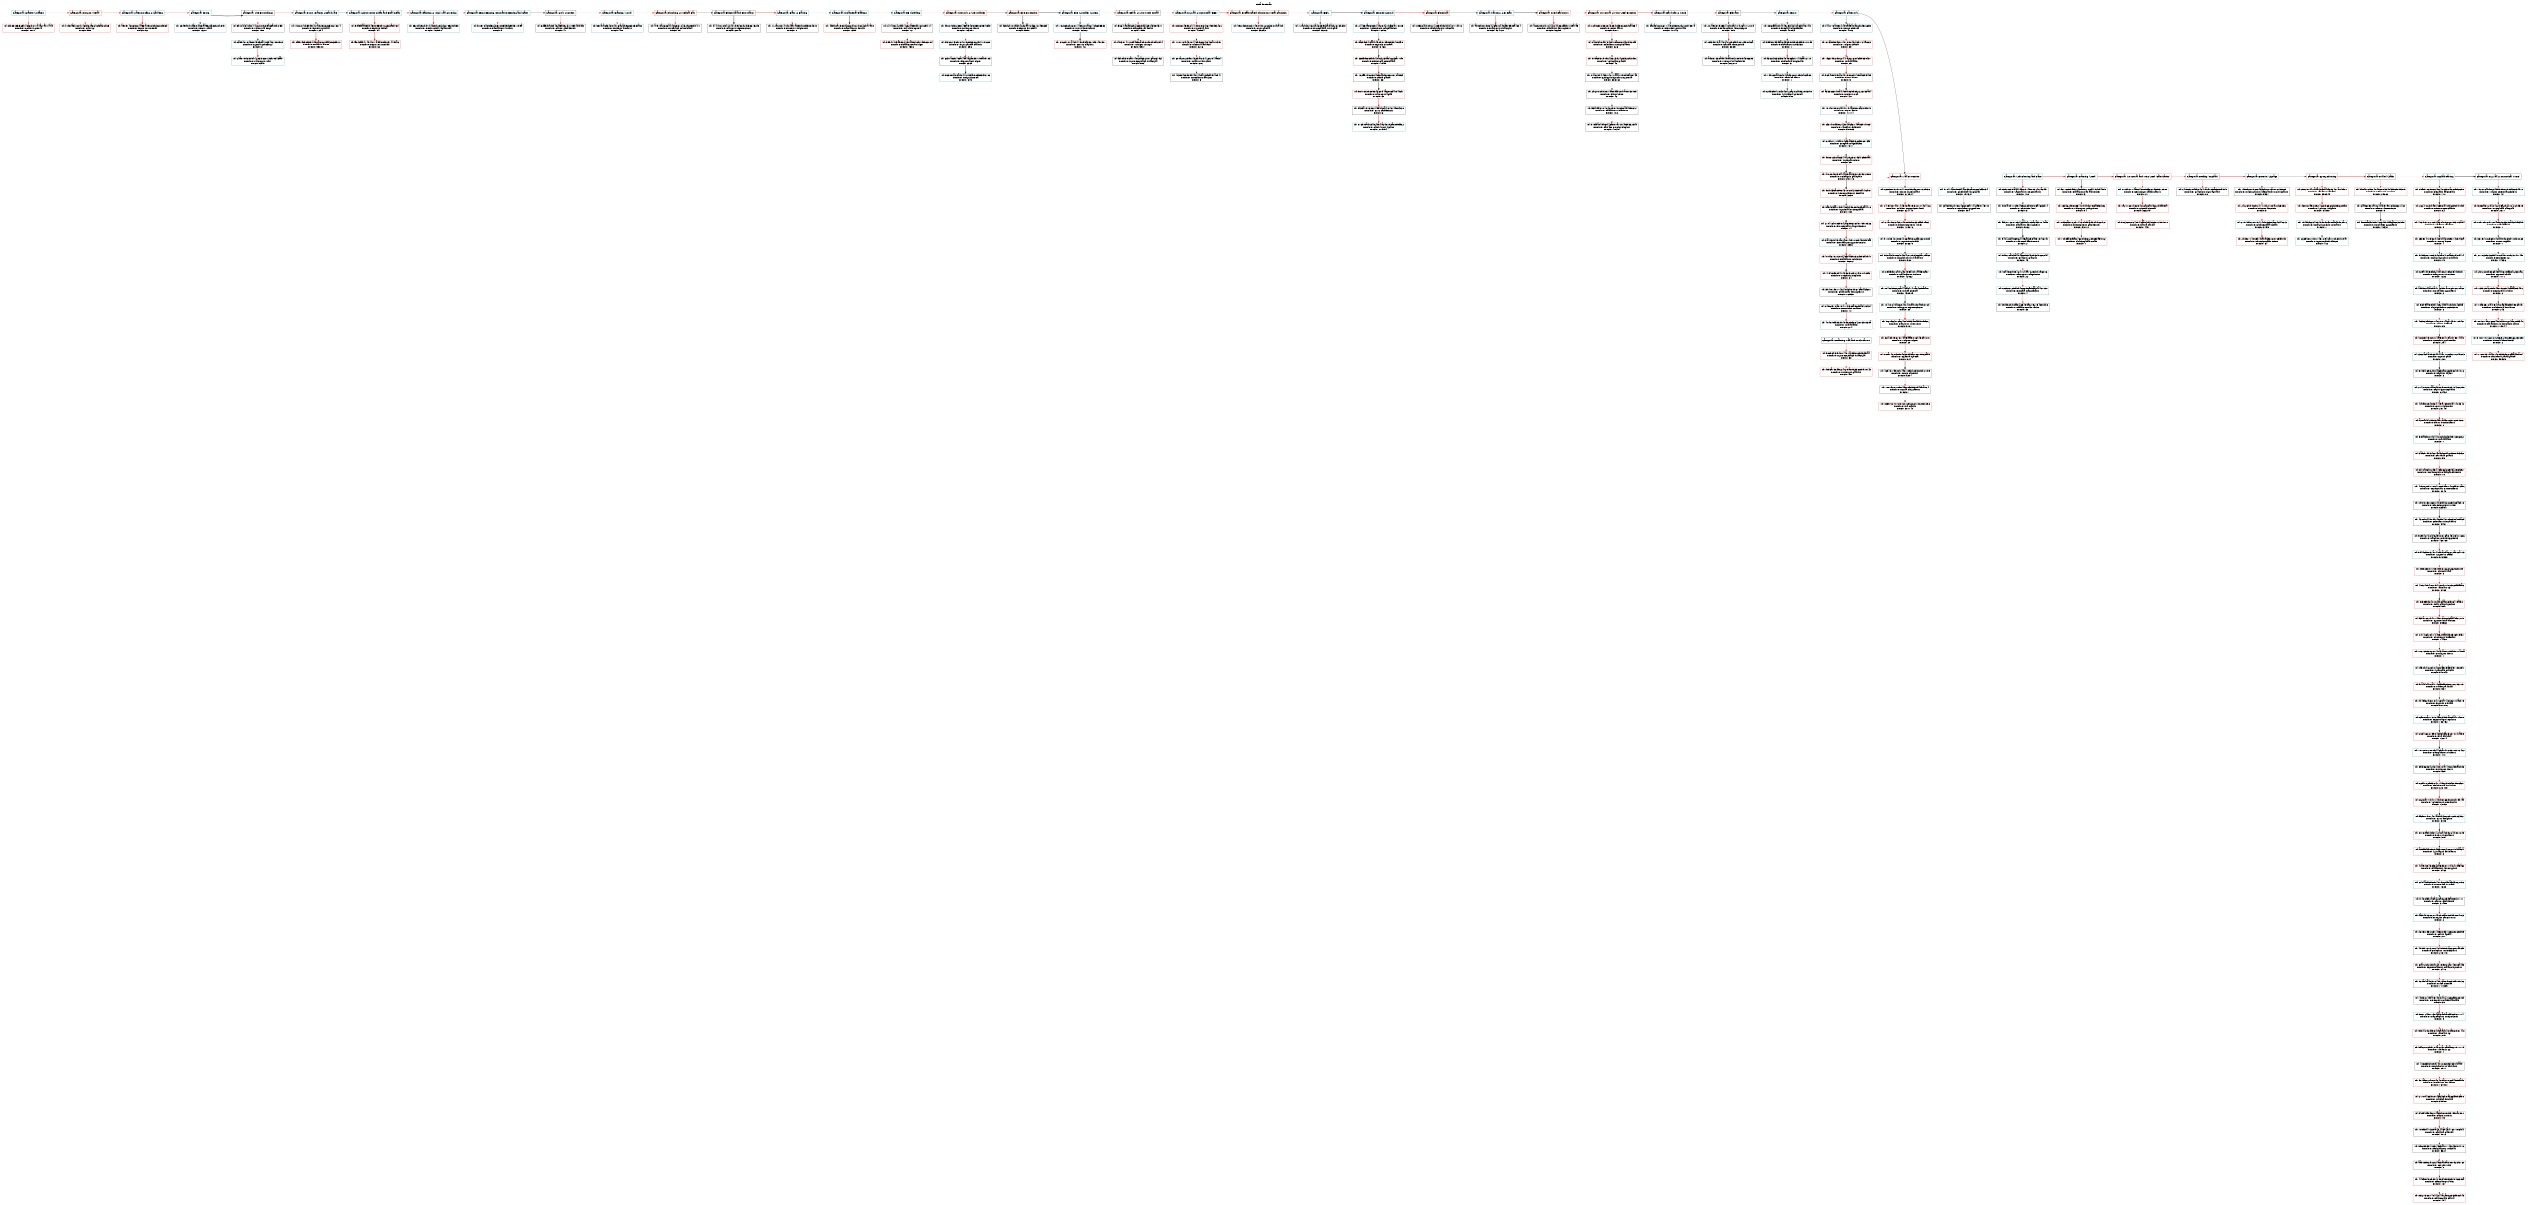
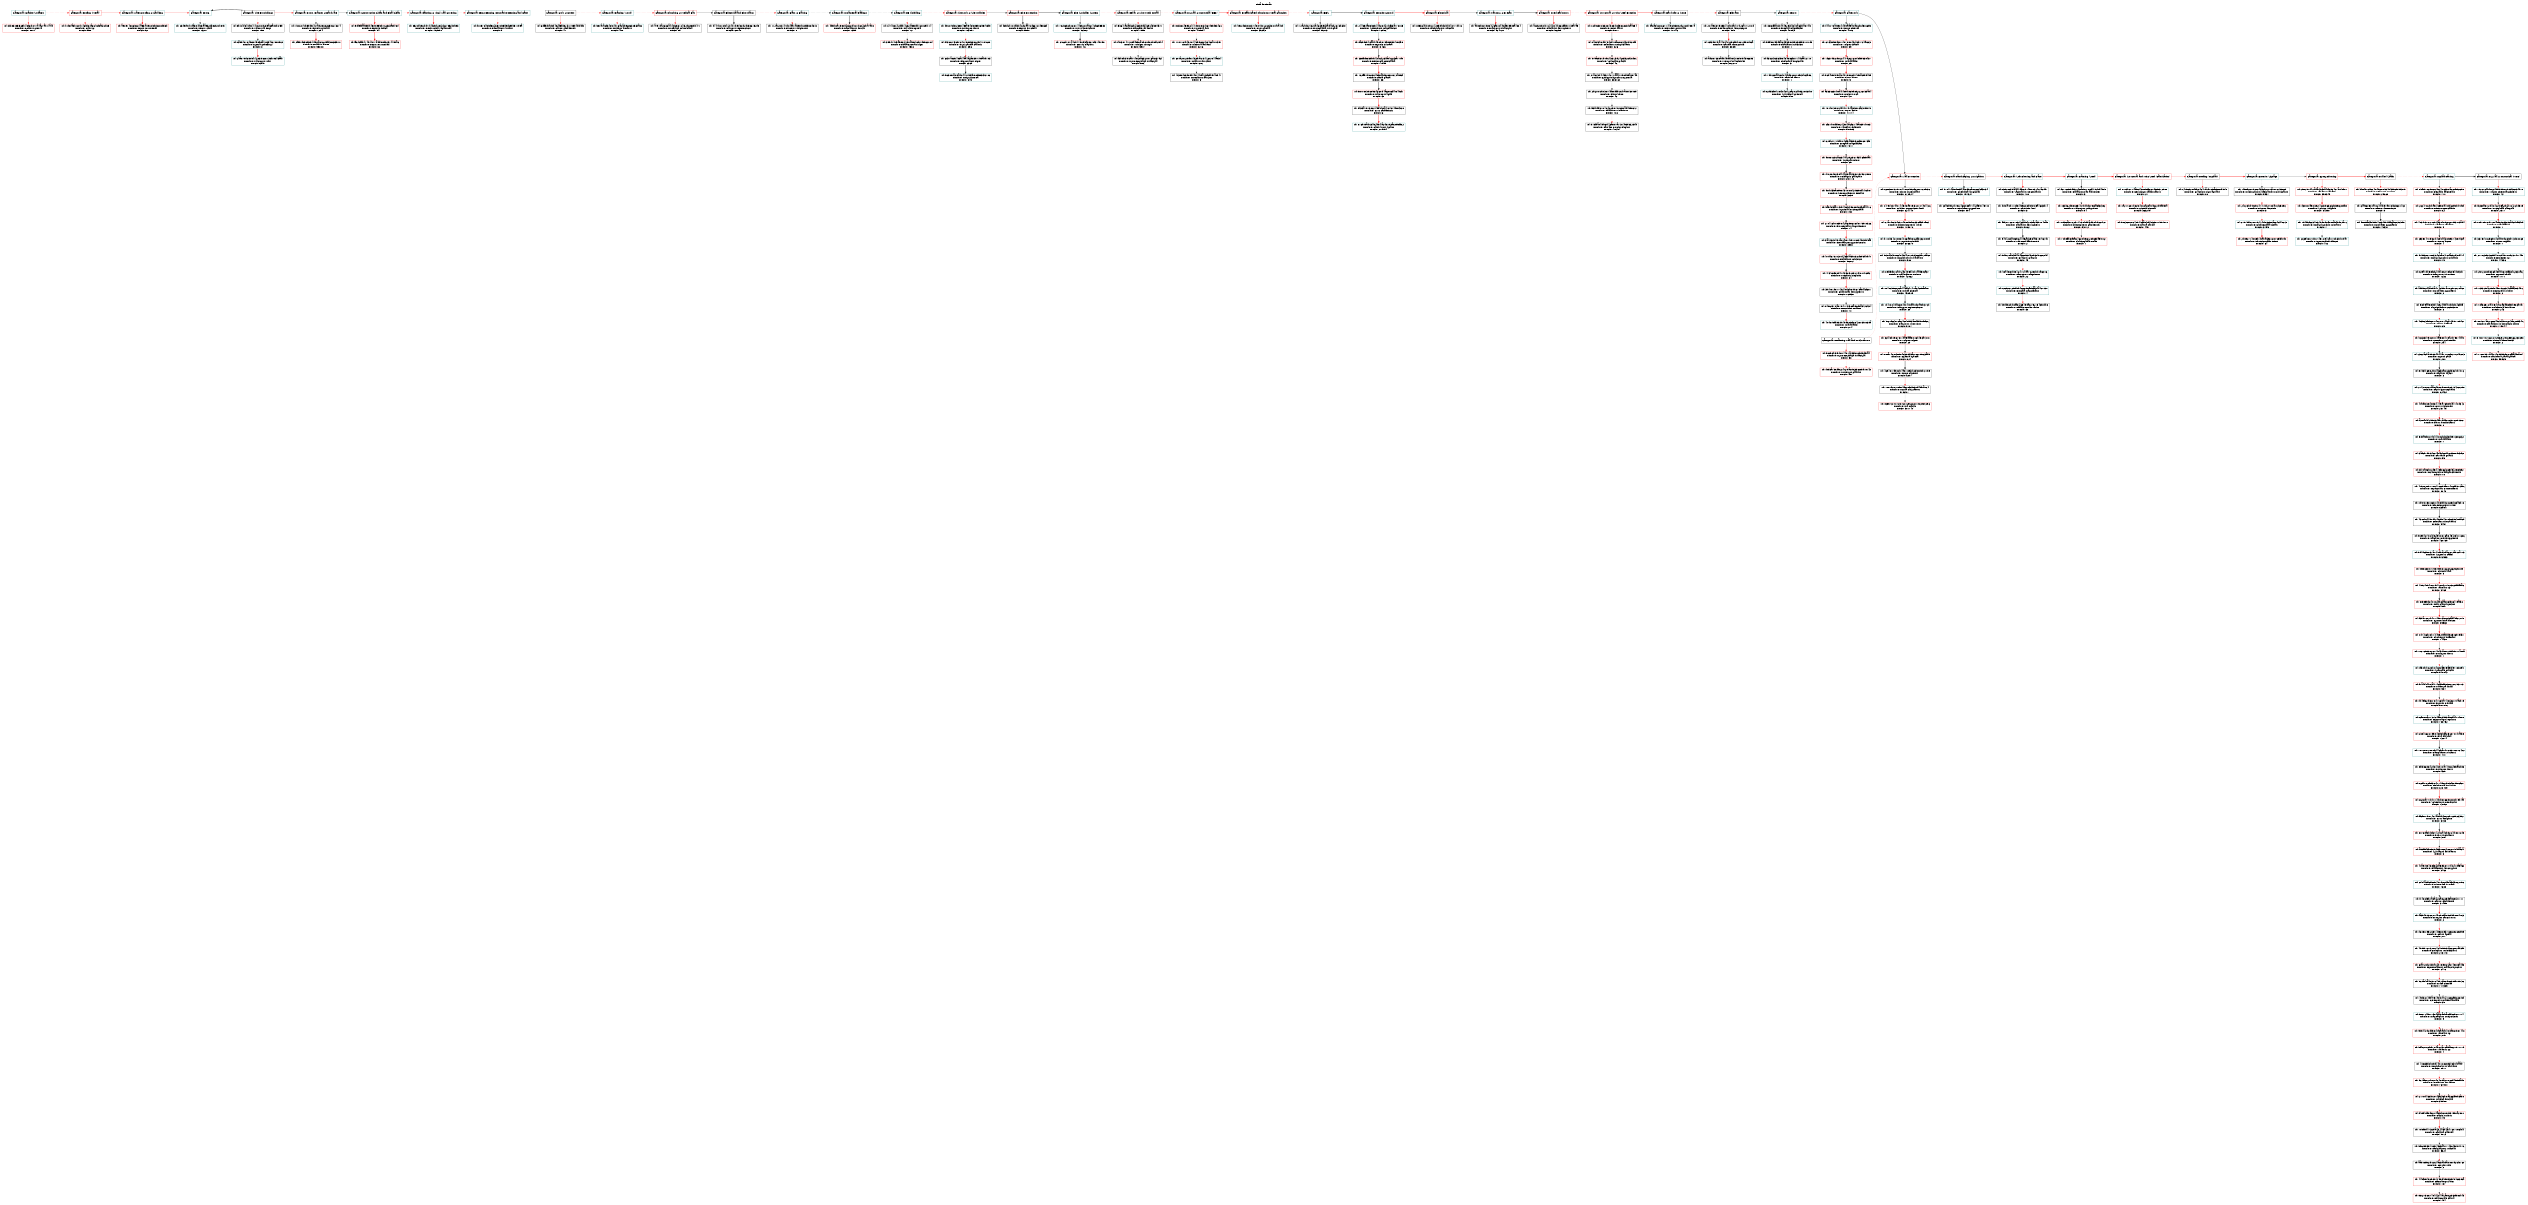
node "Categoria: Procyon (Metal)": label "Categoria: Procyon (Metal)" -> "Categoria: Roofing (Metal)"
edge "Categoria: Temp Fencing, Decorative Fencing and Gates" -> "Categoria: Curb & Gutter": removed
edge "Categoria: Electrical and Fire Alarm" -> "Categoria: Glass & Glazing": style bold -> dotted
edge "Categoria: HVAC" -> "Categoria: Site Furnishings": reversed
node "Categoria: Landscaping & Irrigation": added
